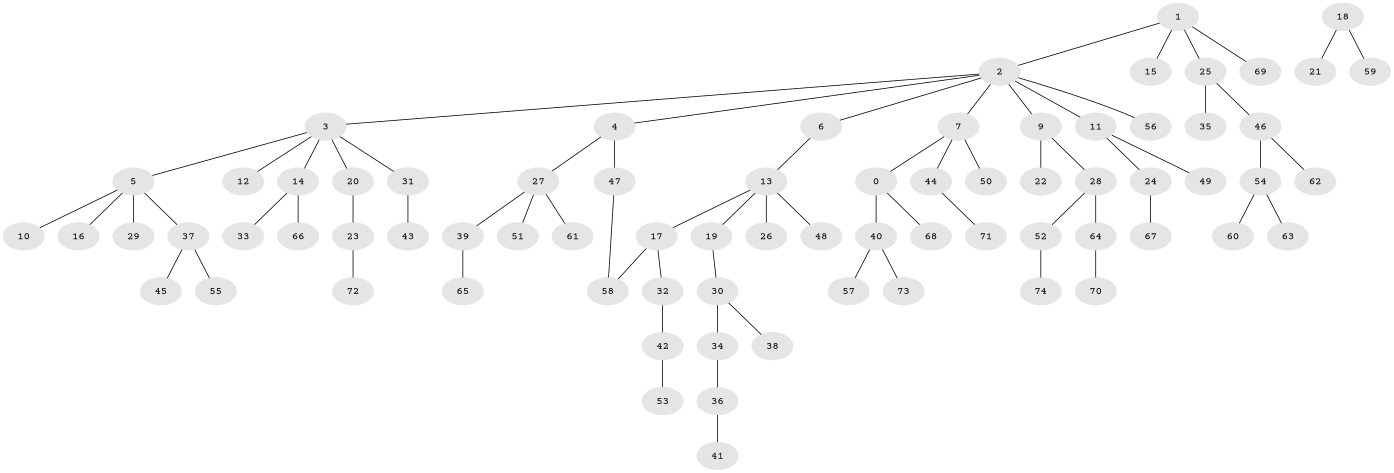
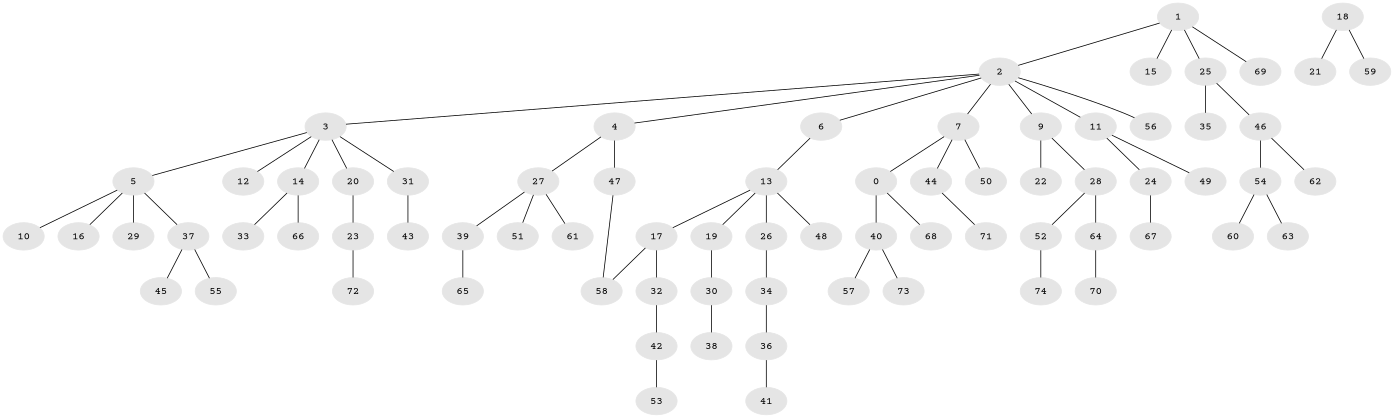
edge "30" -- "34": now "26" -- "34"
